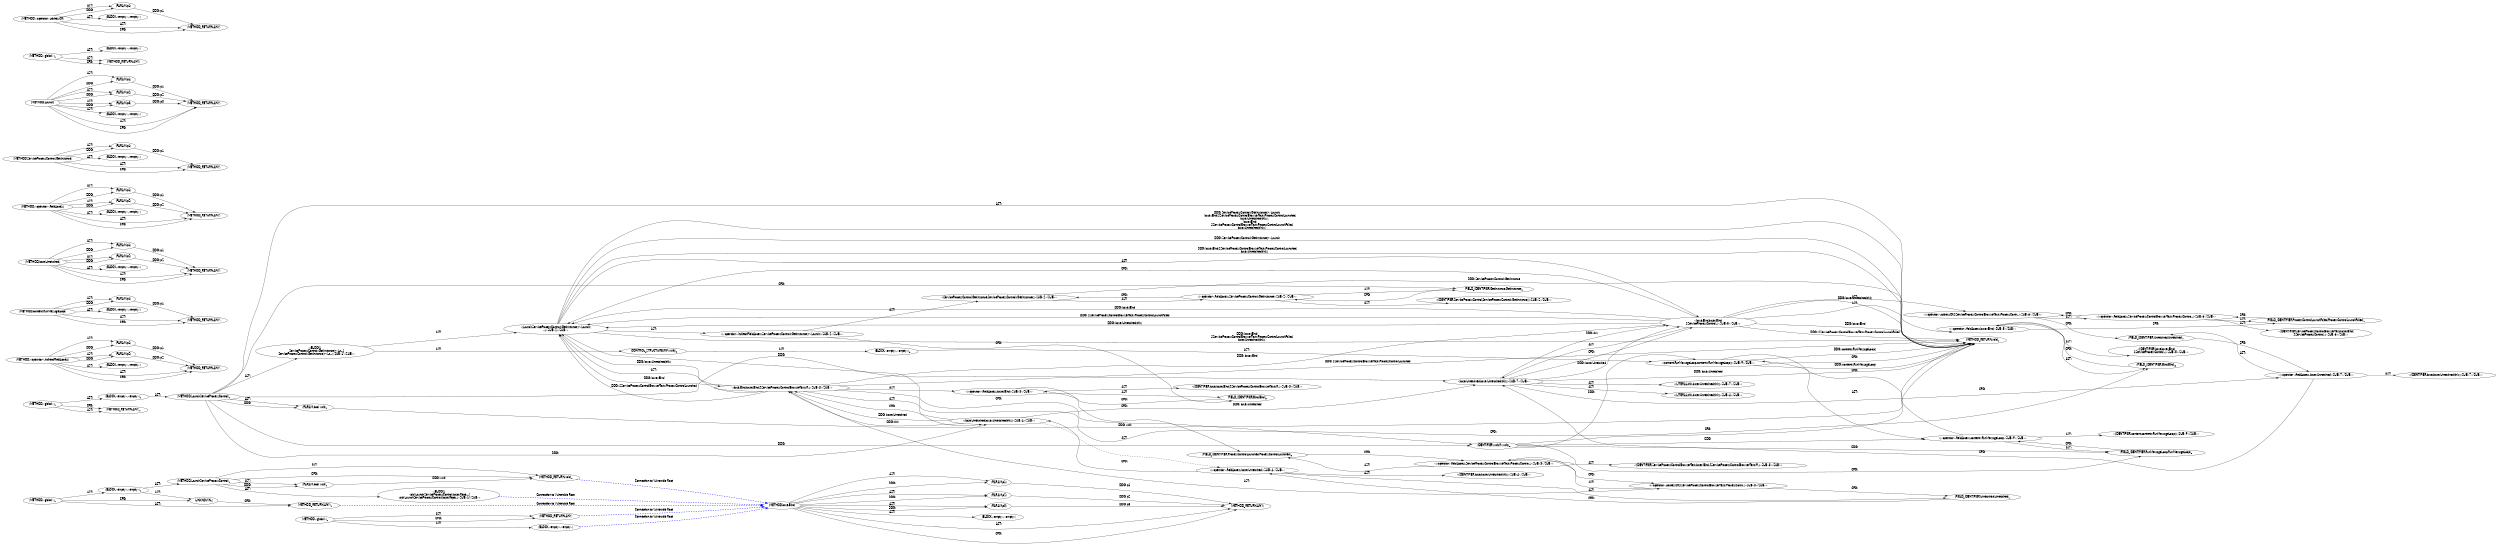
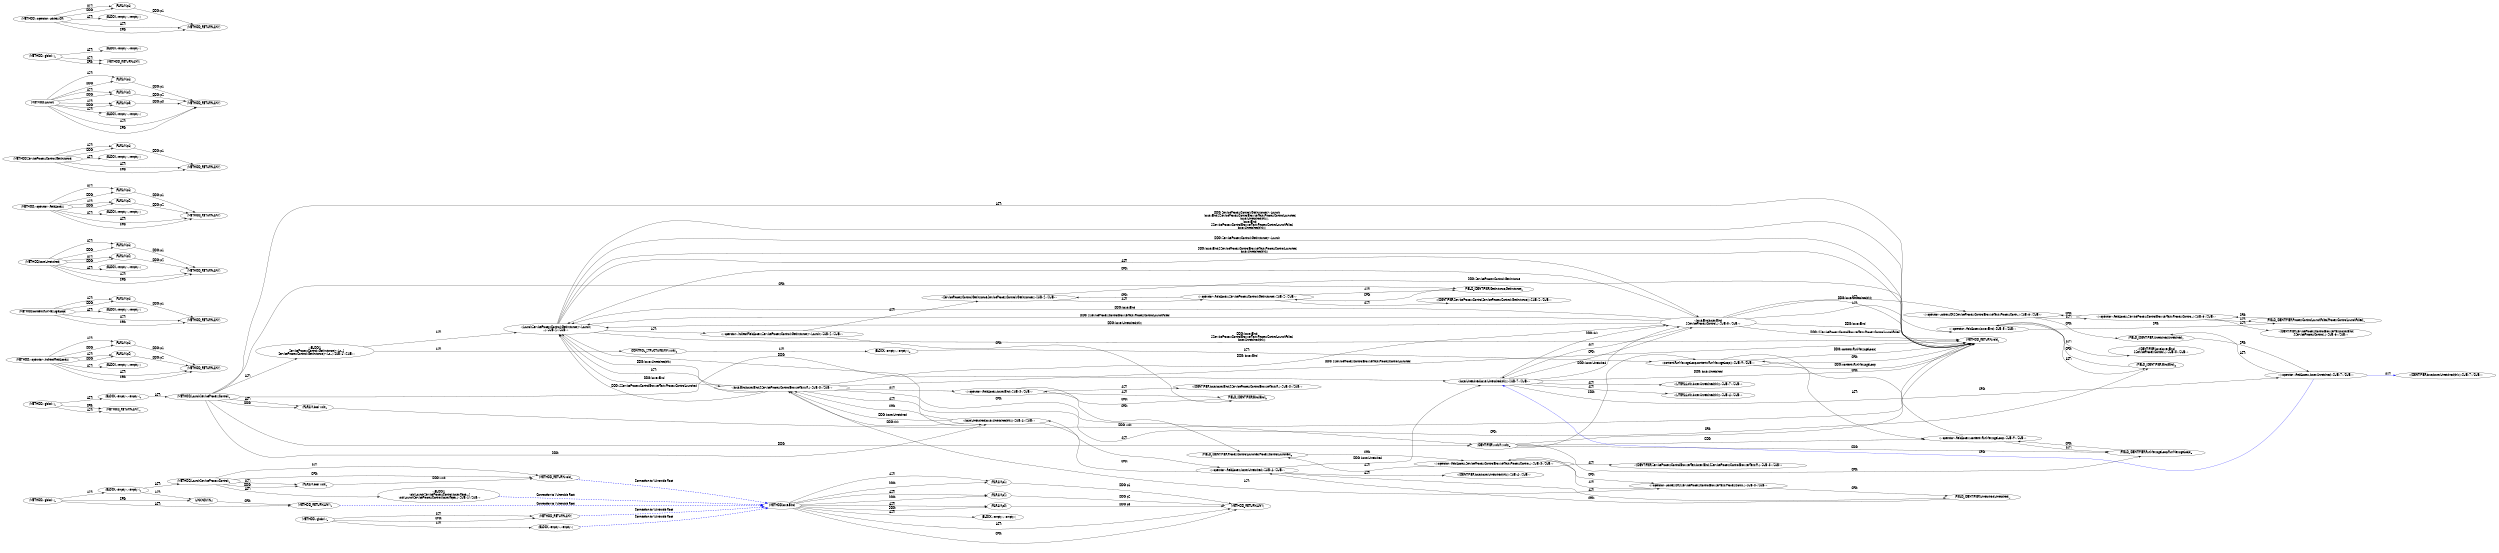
edge "<(base.Unretained,base::Unretained(this))<SUB>4</SUB>>" -> "<(base.Unretained,base::Unretained(this))<SUB>7</SUB>>": now "<(<operator>.fieldAccess,base::Unretained)<SUB>4</SUB>>" -> "<(base.Unretained,base::Unretained(this))<SUB>7</SUB>>"
node "<(IDENTIFIER,content,content::RunMessageLoop())<SUB>9</SUB>>": removed
edge "<(<operator>.fieldAccess,base::Unretained)<SUB>7</SUB>>" -> "<(base.Unretained,base::Unretained(this))<SUB>7</SUB>>": color black -> blue
edge "<(base.Unretained,base::Unretained(this))<SUB>4</SUB>>" -> "<(<operator>.fieldAccess,base::Unretained)<SUB>4</SUB>>": style dashed -> solid
